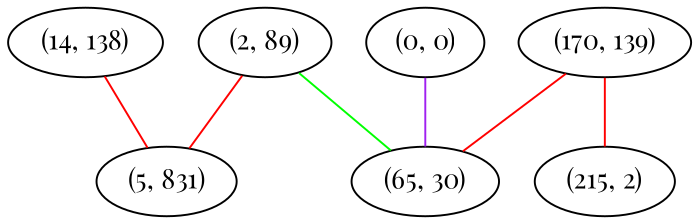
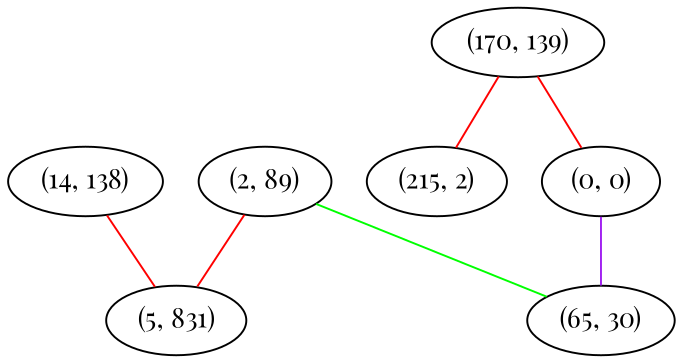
edge "(170, 139)" -- "(65, 30)": now "(170, 139)" -- "(0, 0)"
